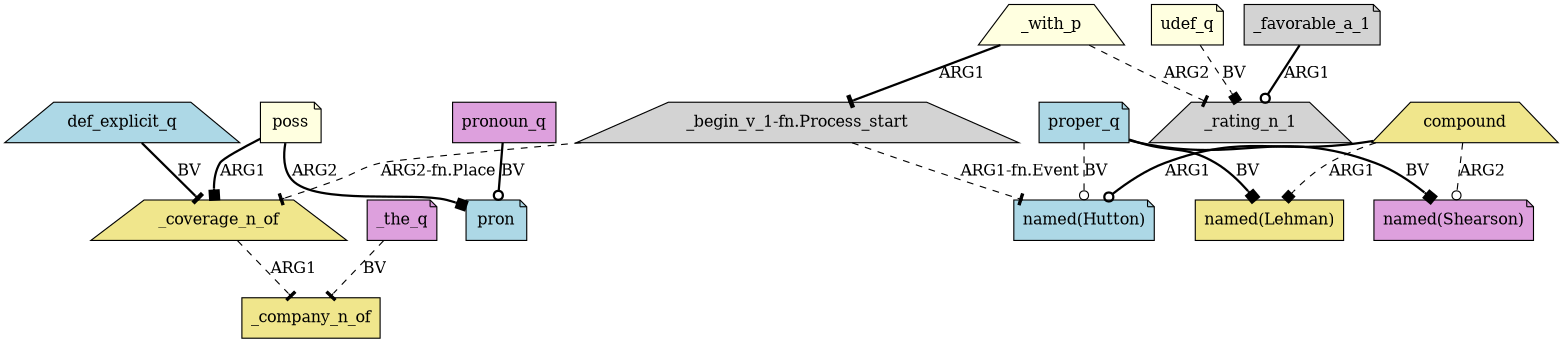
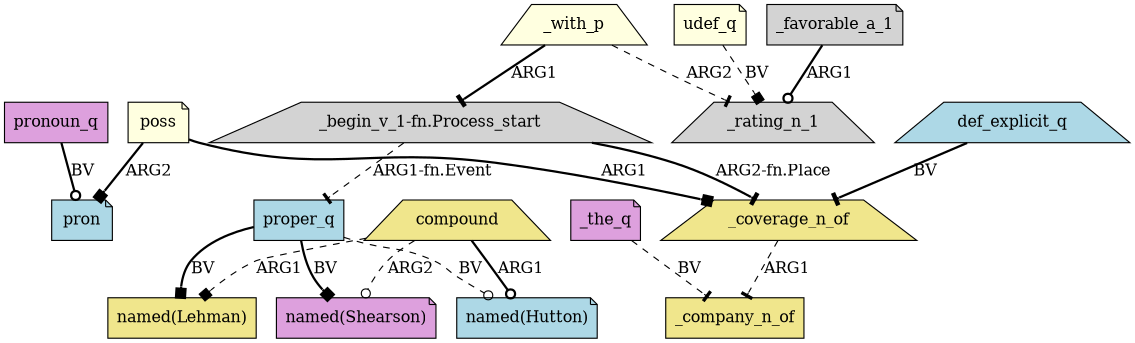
node "proper_q": shape note -> box
edge "_begin_v_1-fn.Process_start" -> "_coverage_n_of": style dashed -> bold
edge "_begin_v_1-fn.Process_start" -> "named(Hutton)": now "_begin_v_1-fn.Process_start" -> "proper_q"
